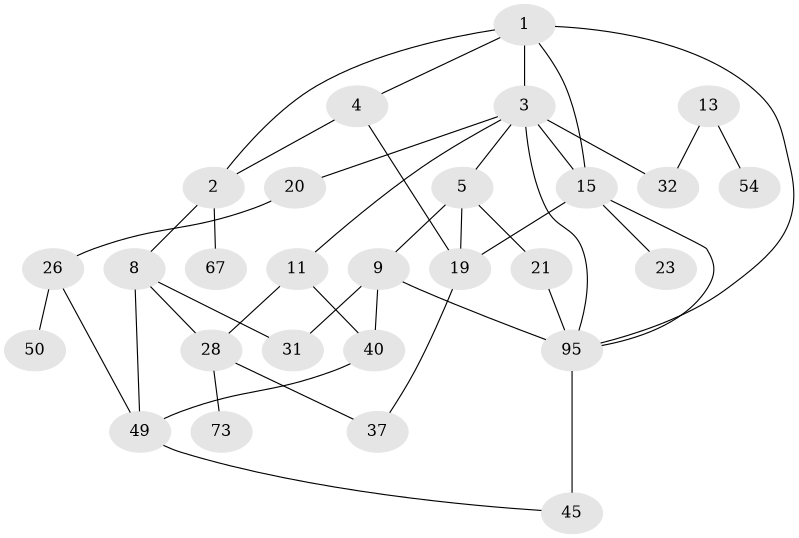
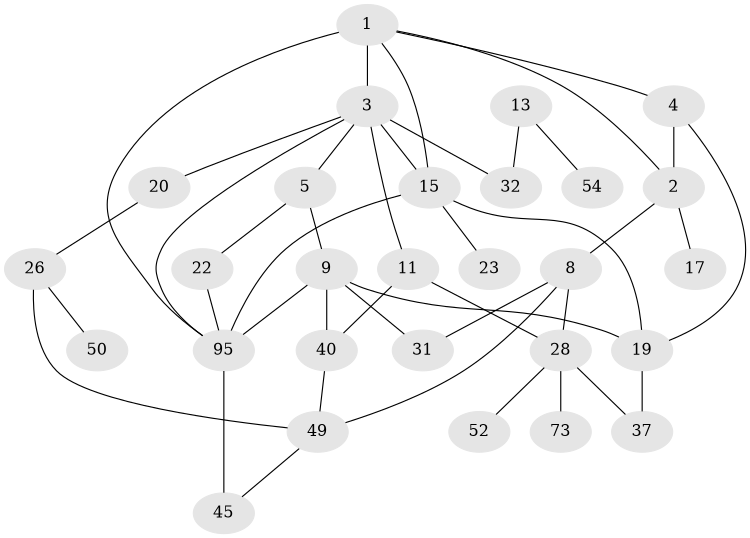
edge "5" -- "19": now "9" -- "19"
node "67": label "67" -> "17"
node "21": label "21" -> "22"
node "52": added
